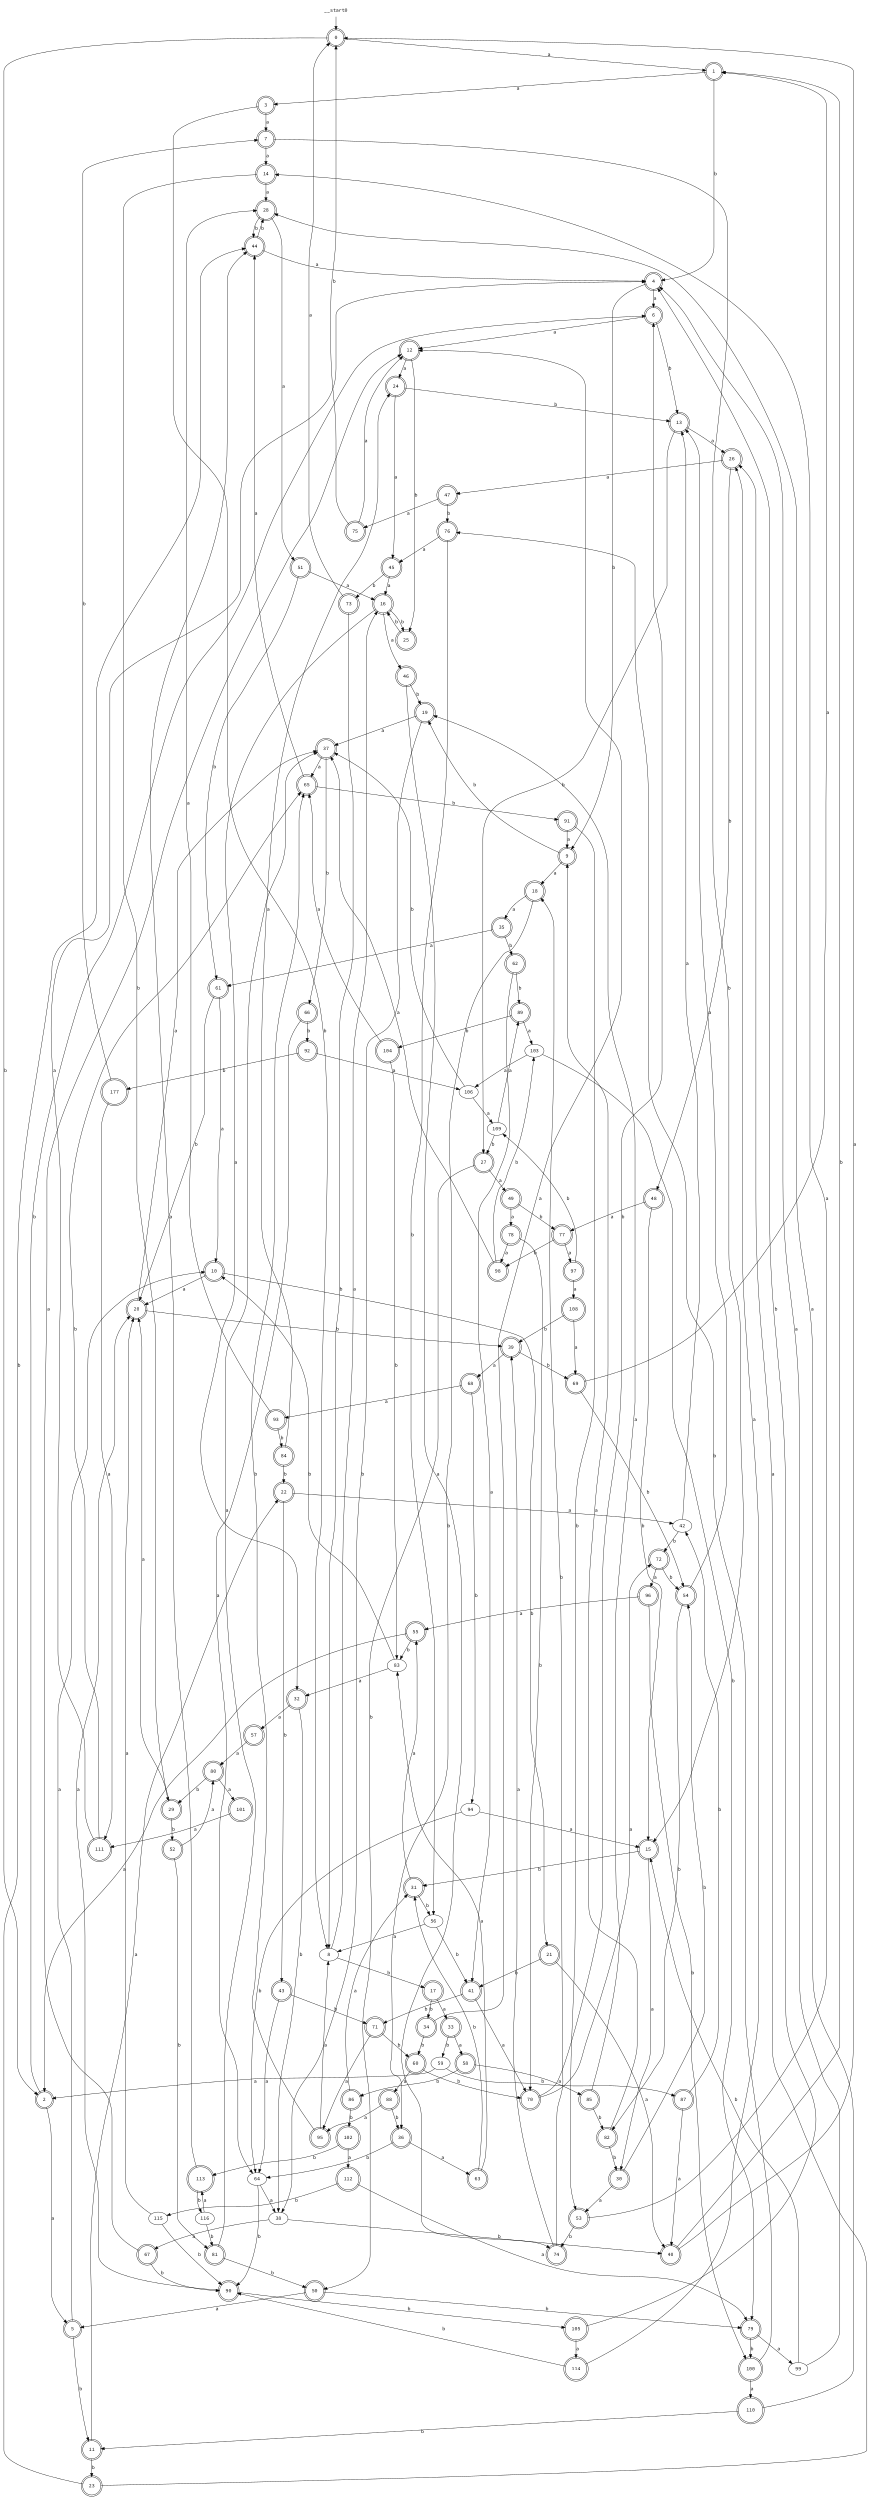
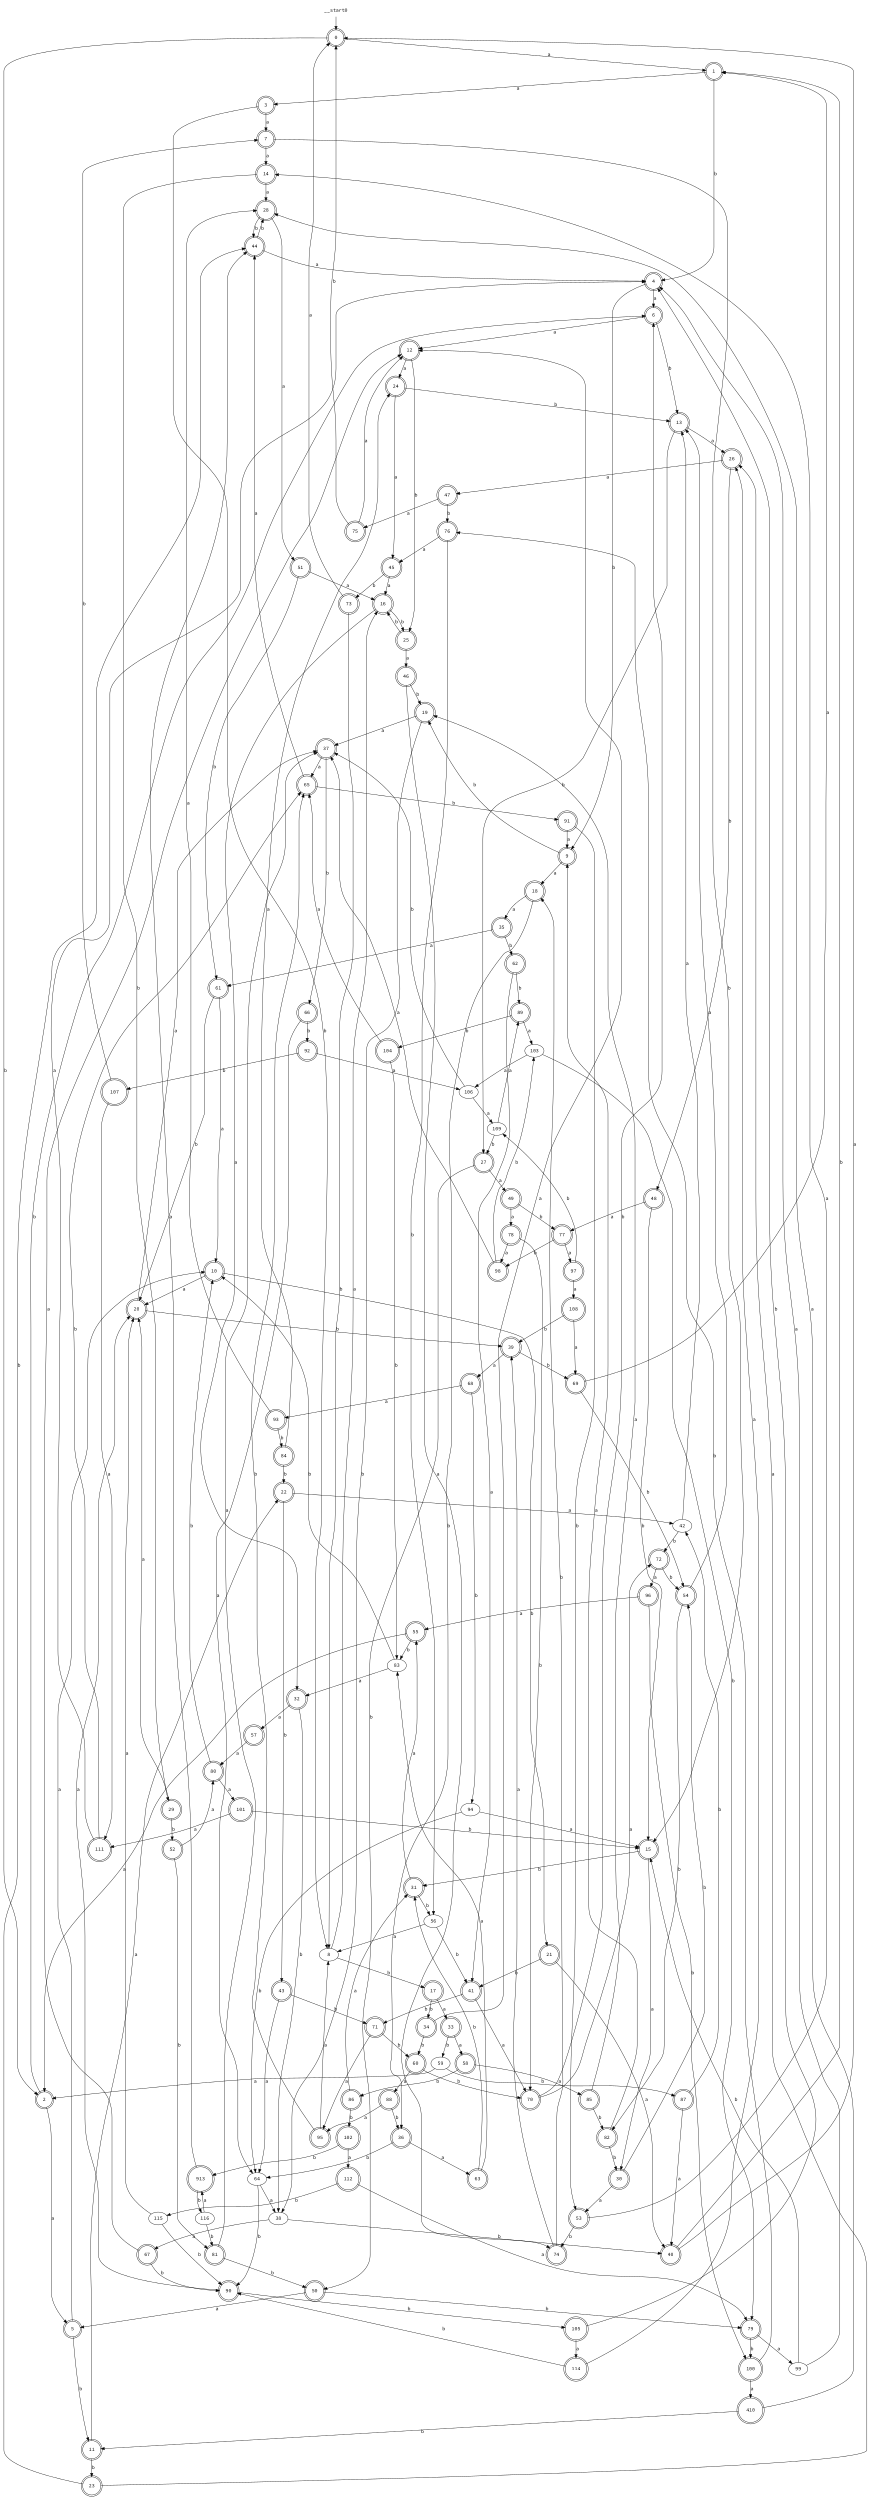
edge "16" -> "46": now "25" -> "46"
node "177": label "177" -> "107"
edge "80" -> "29": now "80" -> "10"
edge "101" -> "15": added, label "b"
node "113": label "113" -> "913"
node "110": label "110" -> "410"
